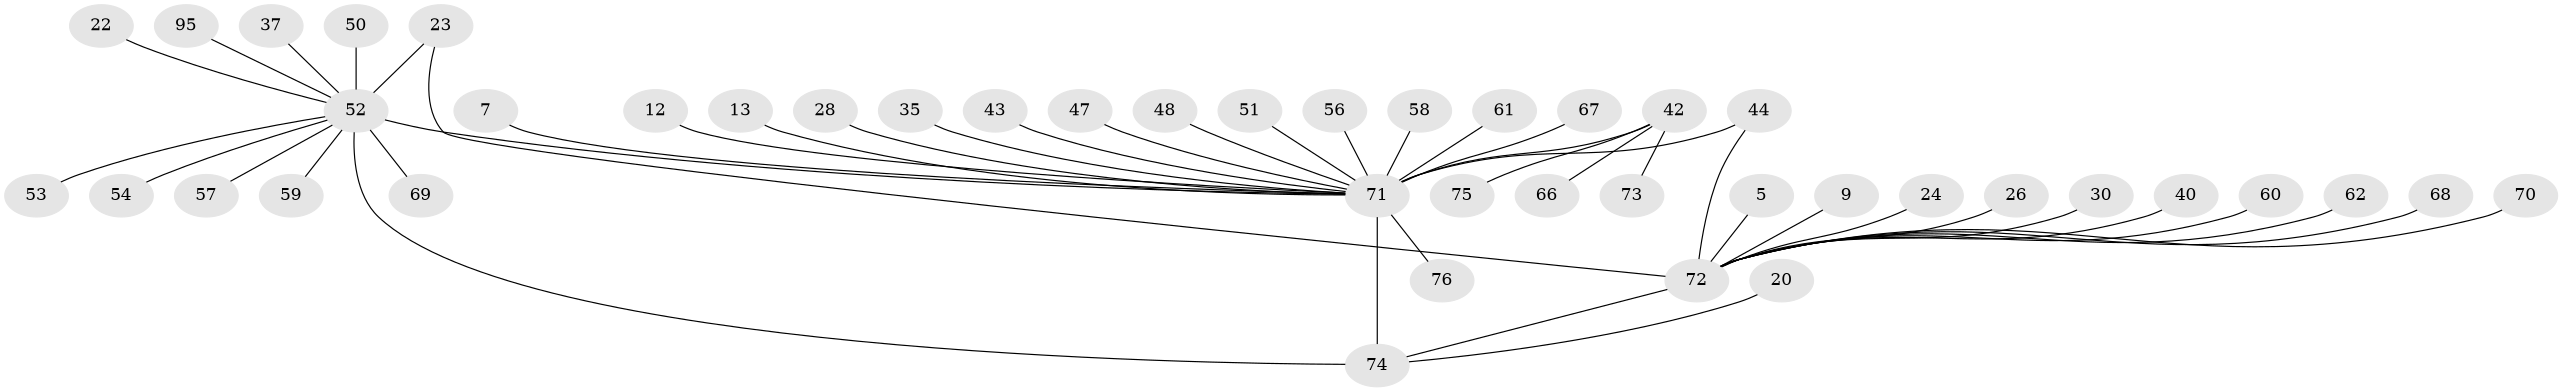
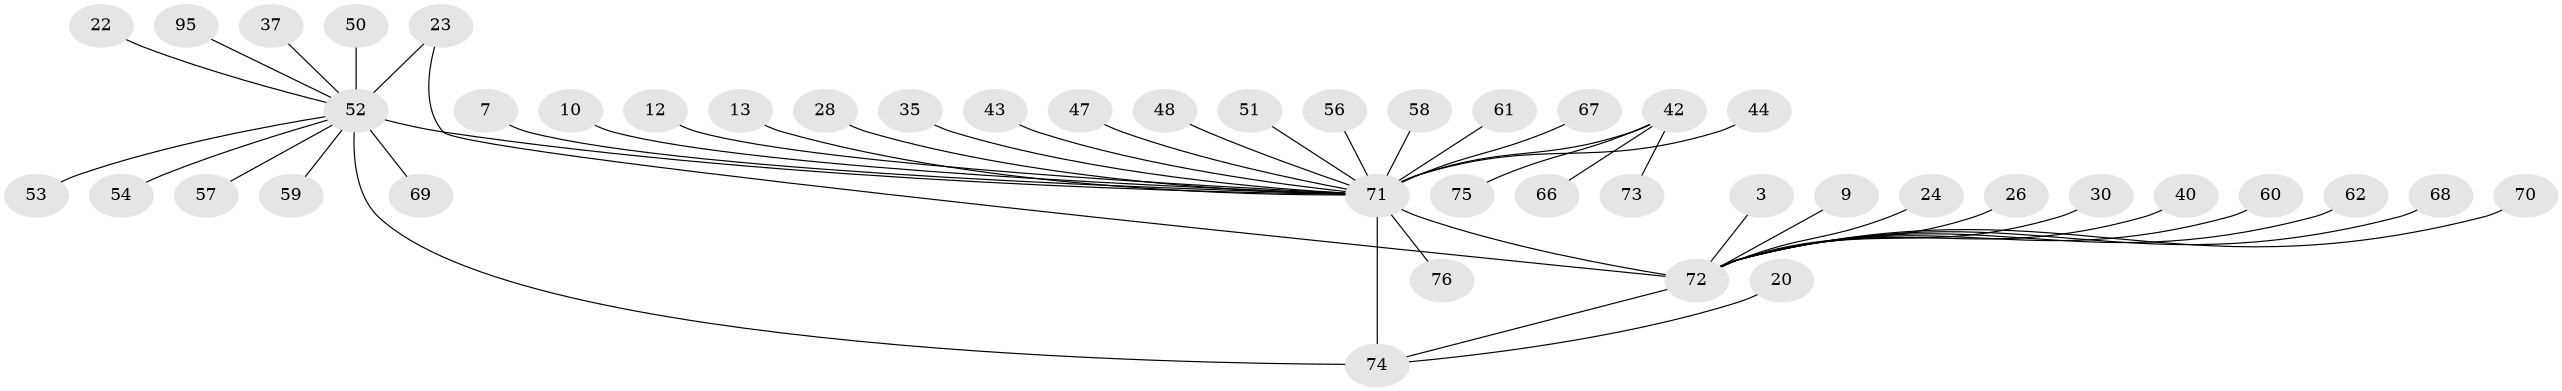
node "10": added
edge "44" -- "72": now "71" -- "72"
node "5": label "5" -> "3"
